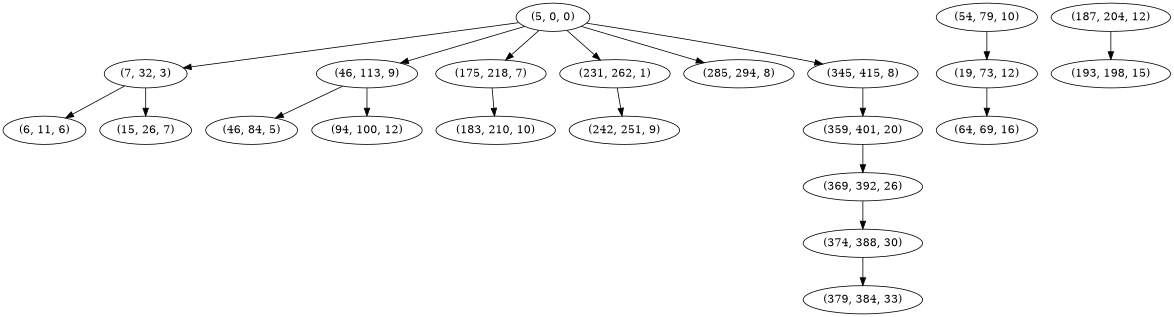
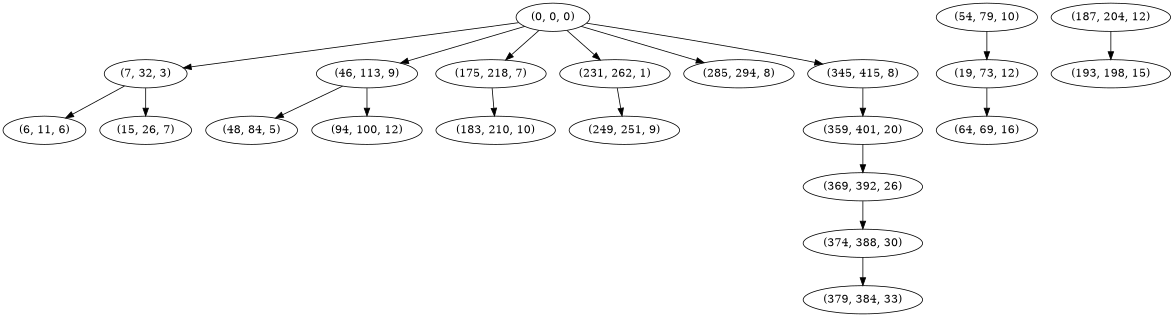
node "(5, 0, 0)": label "(5, 0, 0)" -> "(0, 0, 0)"
node "(46, 84, 5)": label "(46, 84, 5)" -> "(48, 84, 5)"
node "(242, 251, 9)": label "(242, 251, 9)" -> "(249, 251, 9)"
